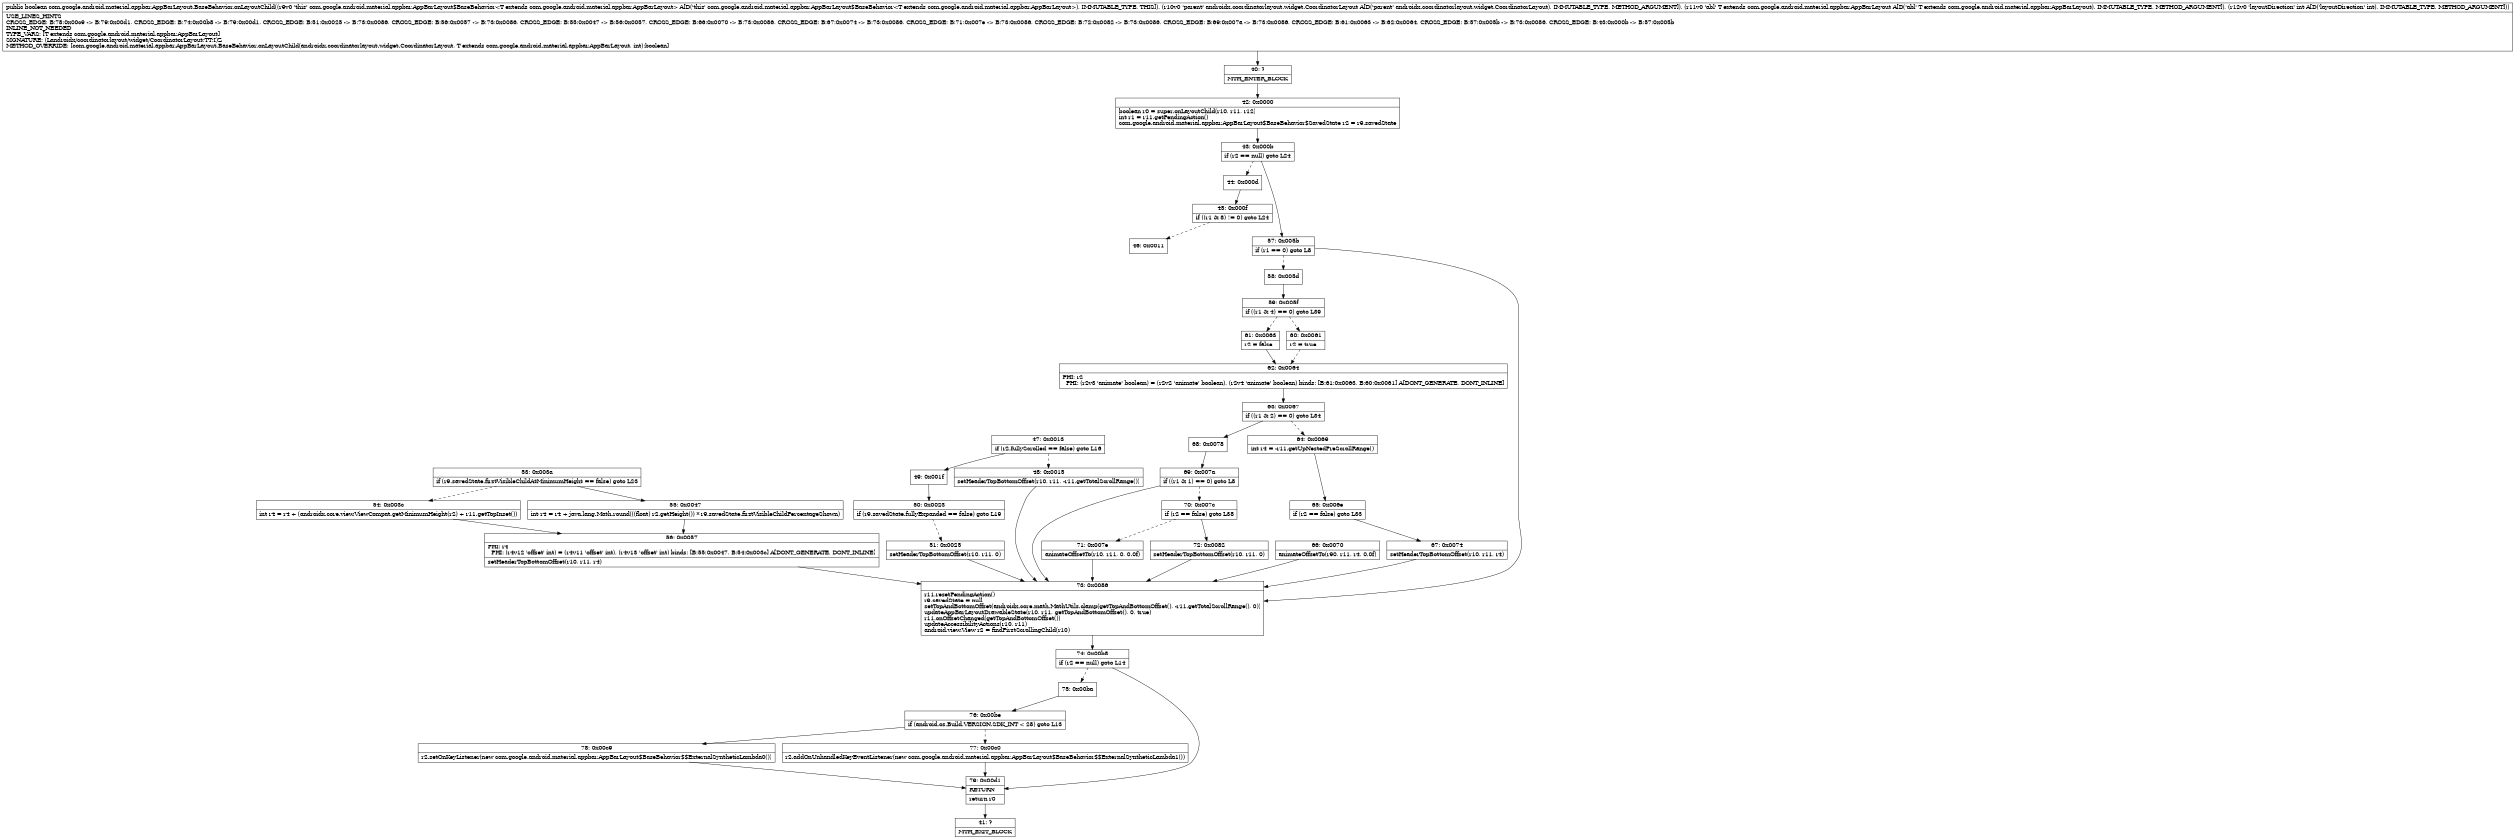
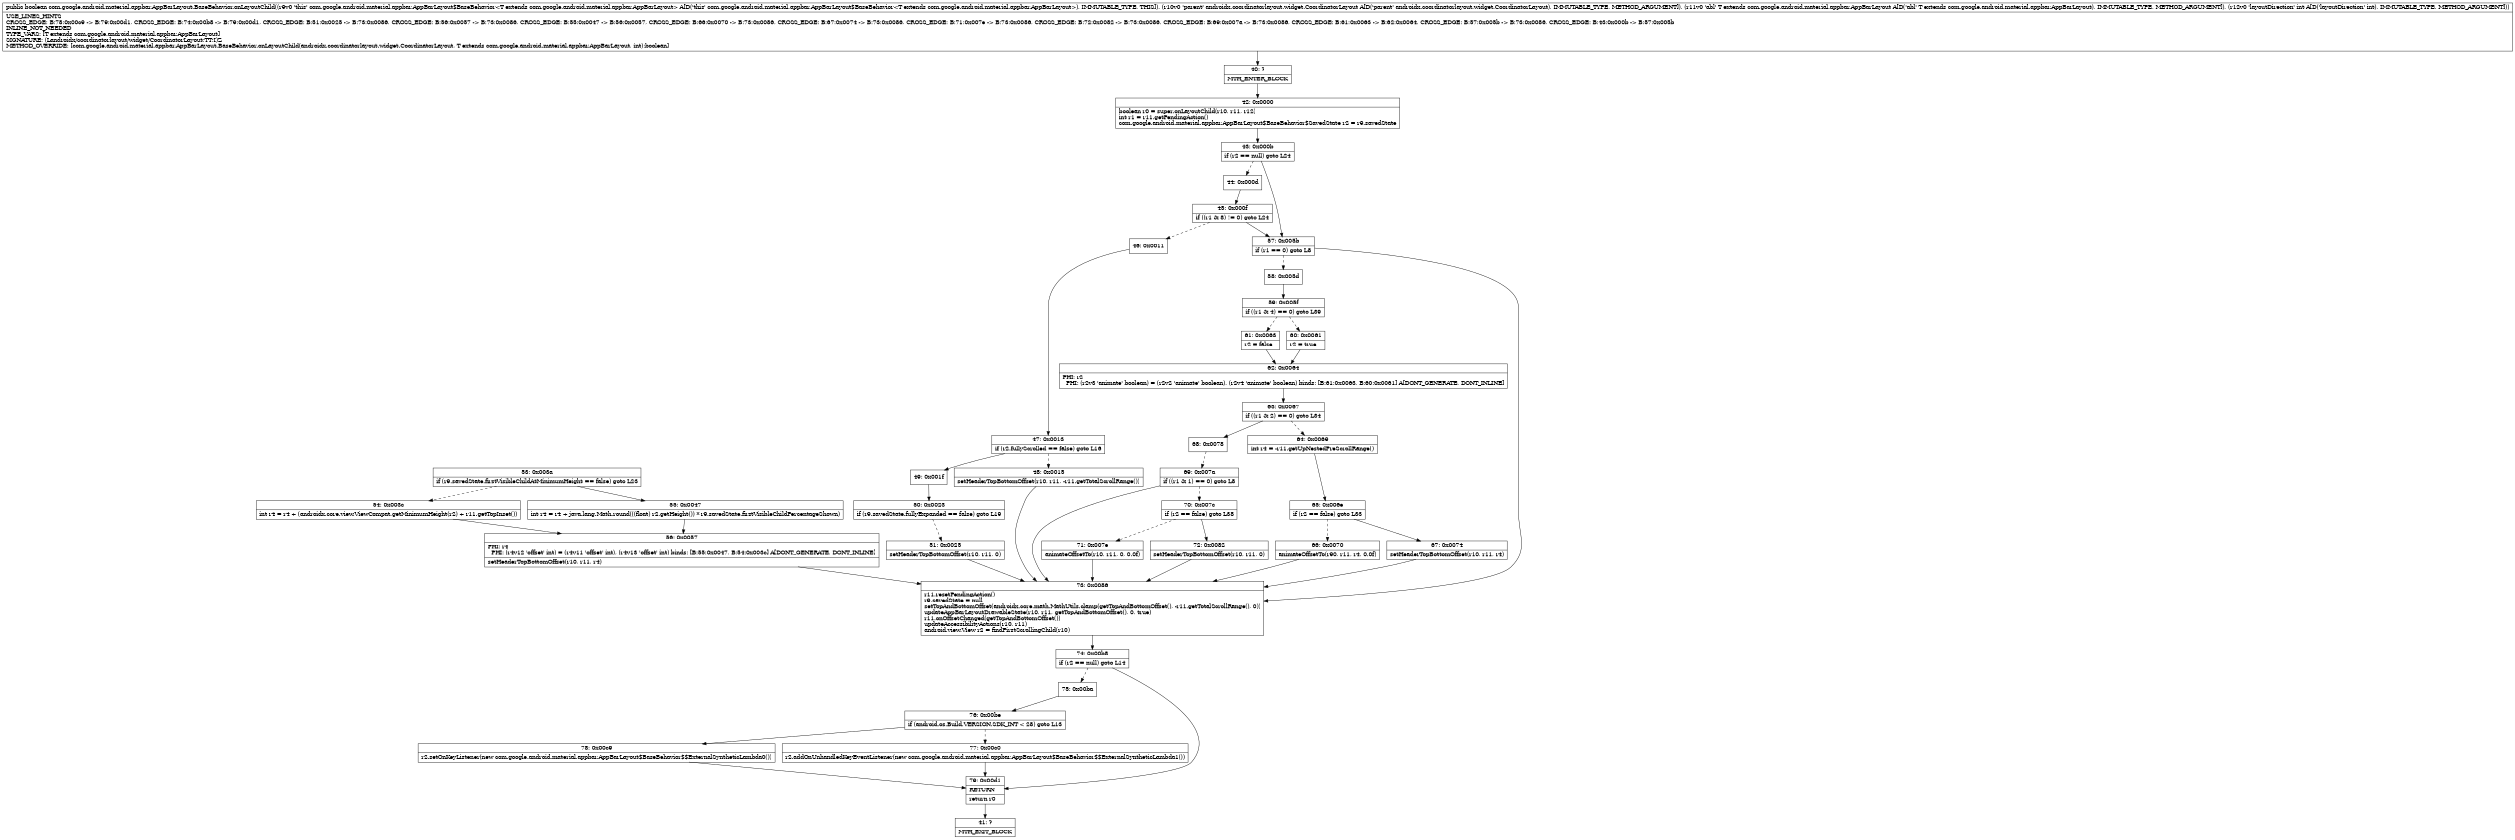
edge "45: 0x000f" -> "57: 0x005b": added
edge "46: 0x0011" -> "47: 0x0013": added
edge "60: 0x0061" -> "62: 0x0064": style dashed -> solid
edge "68: 0x0078" -> "69: 0x007a": style solid -> dashed
edge "65: 0x006e" -> "66: 0x0070": added
